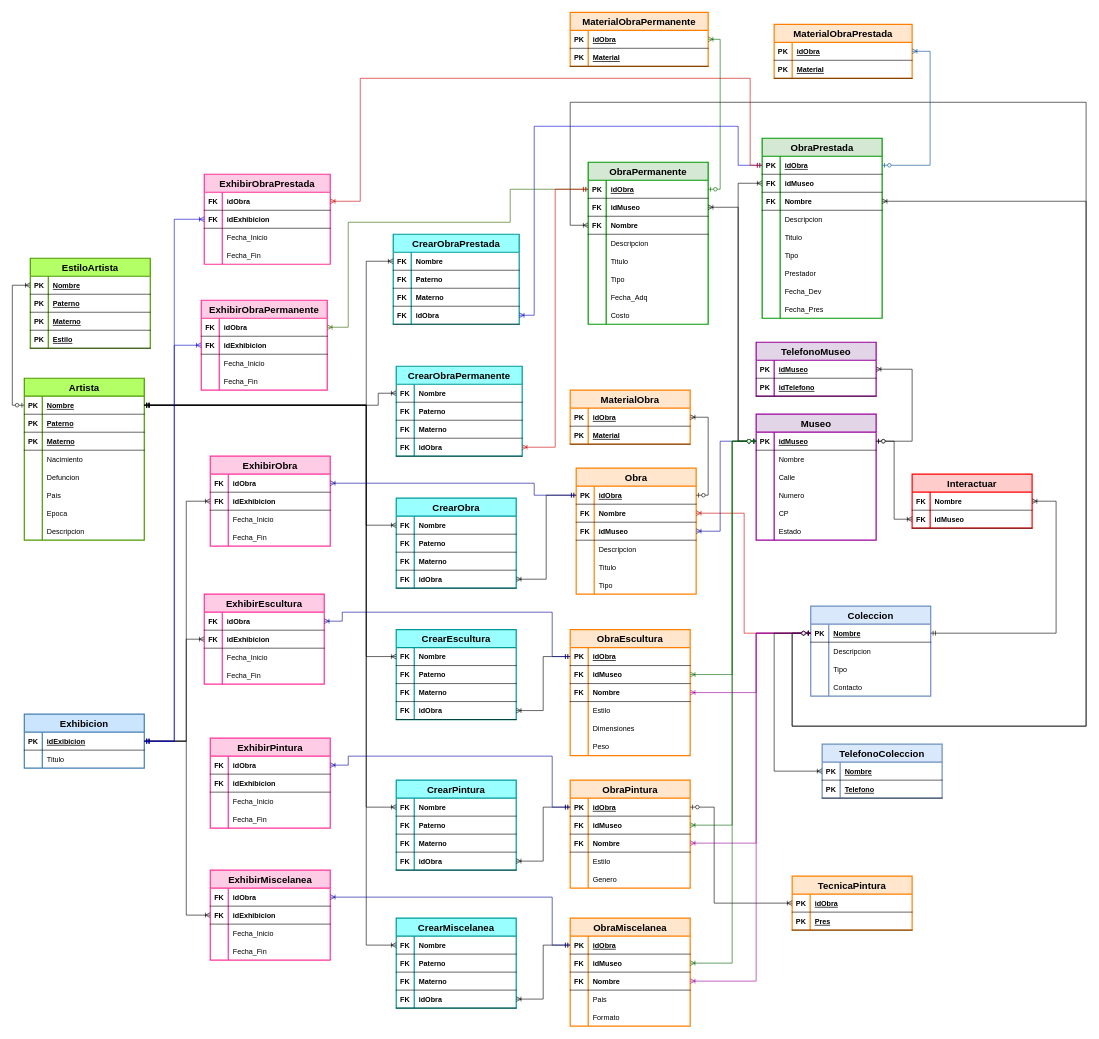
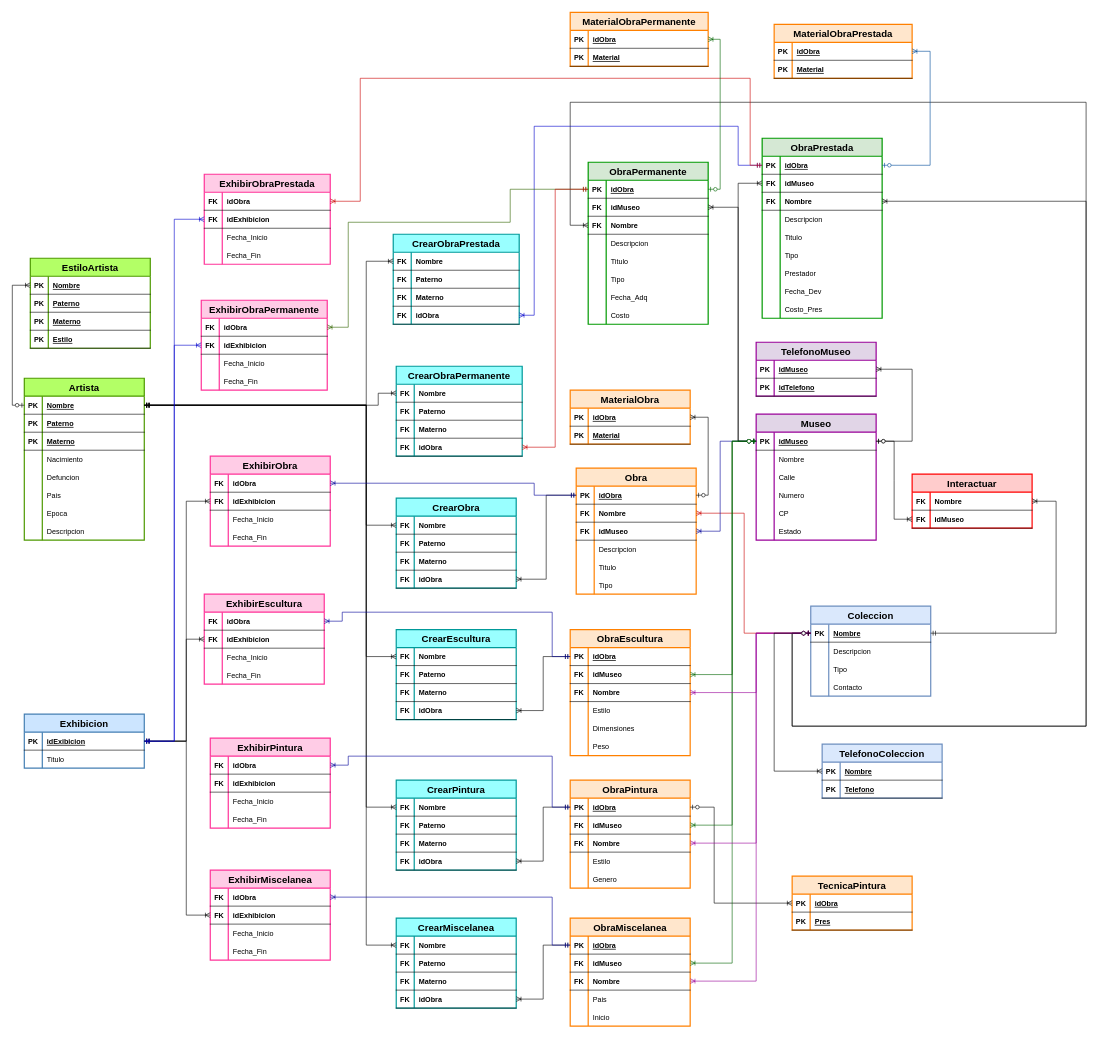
node "Fecha_Pres": label "Fecha_Pres" -> "Costo_Pres"
node "Formato": label "Formato" -> "Inicio"
